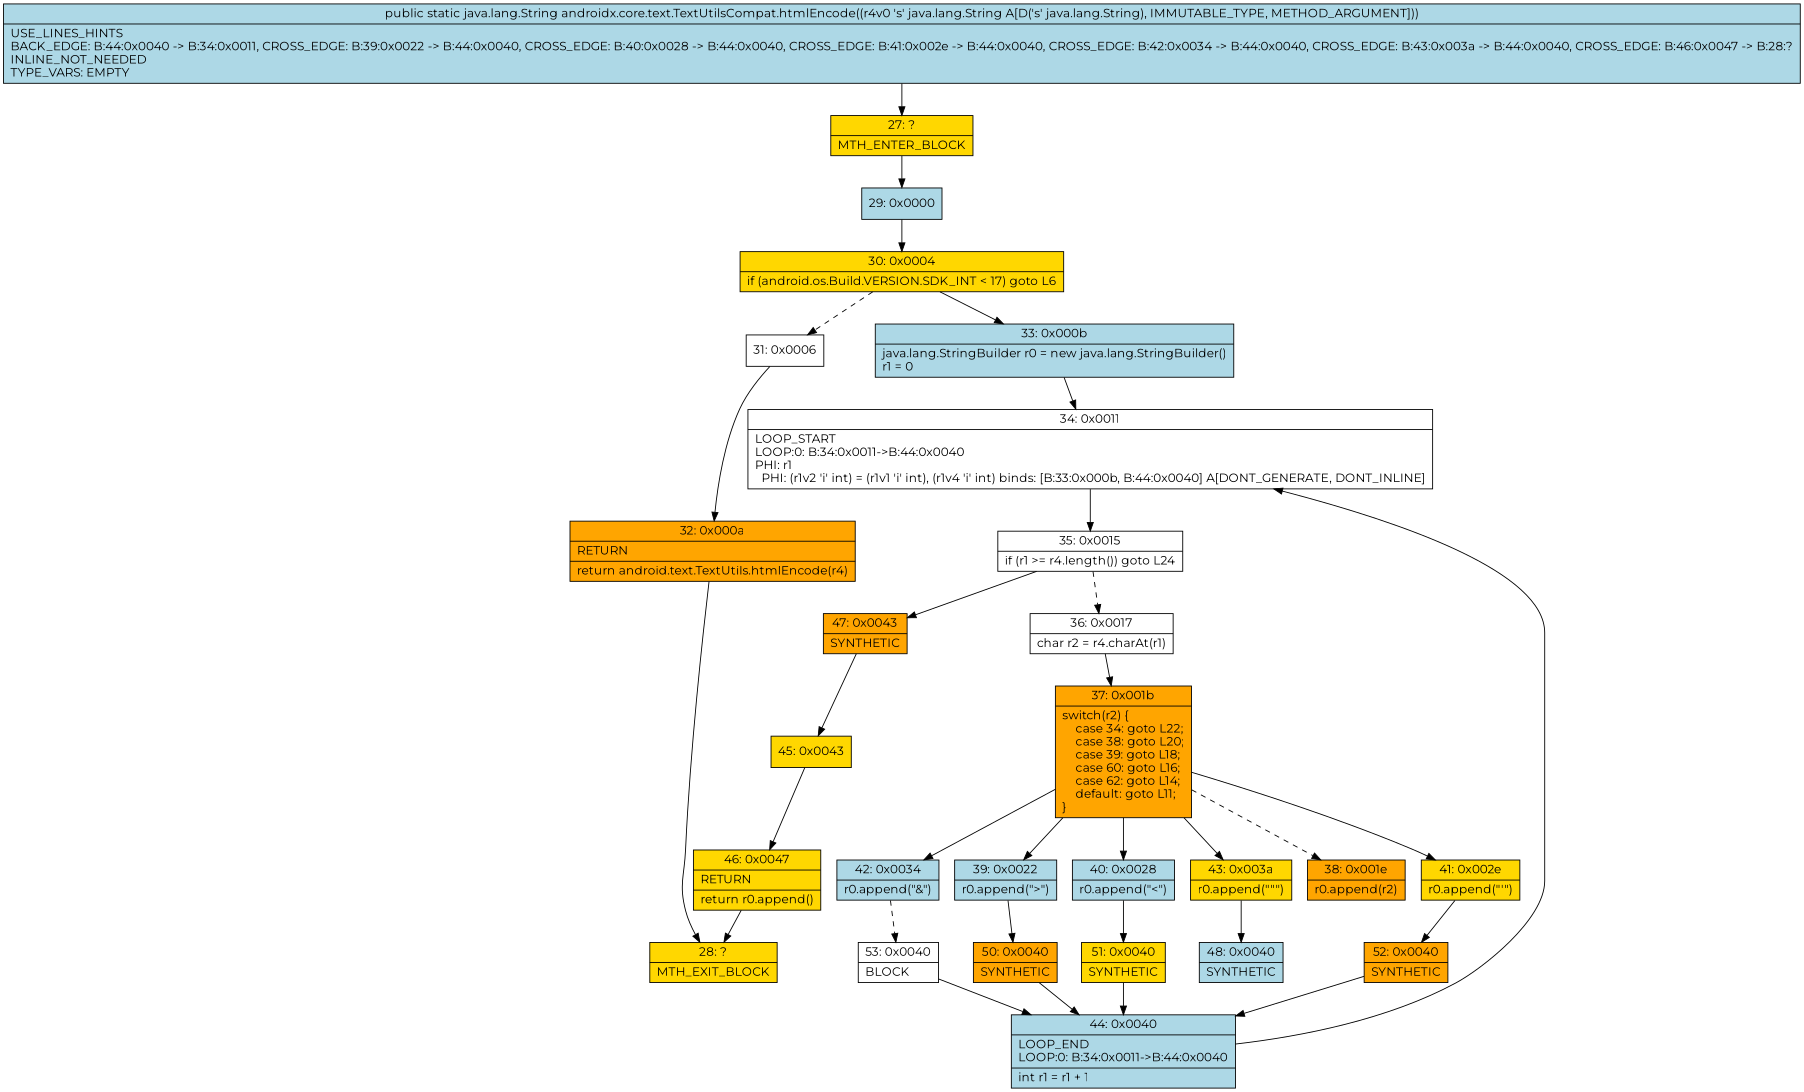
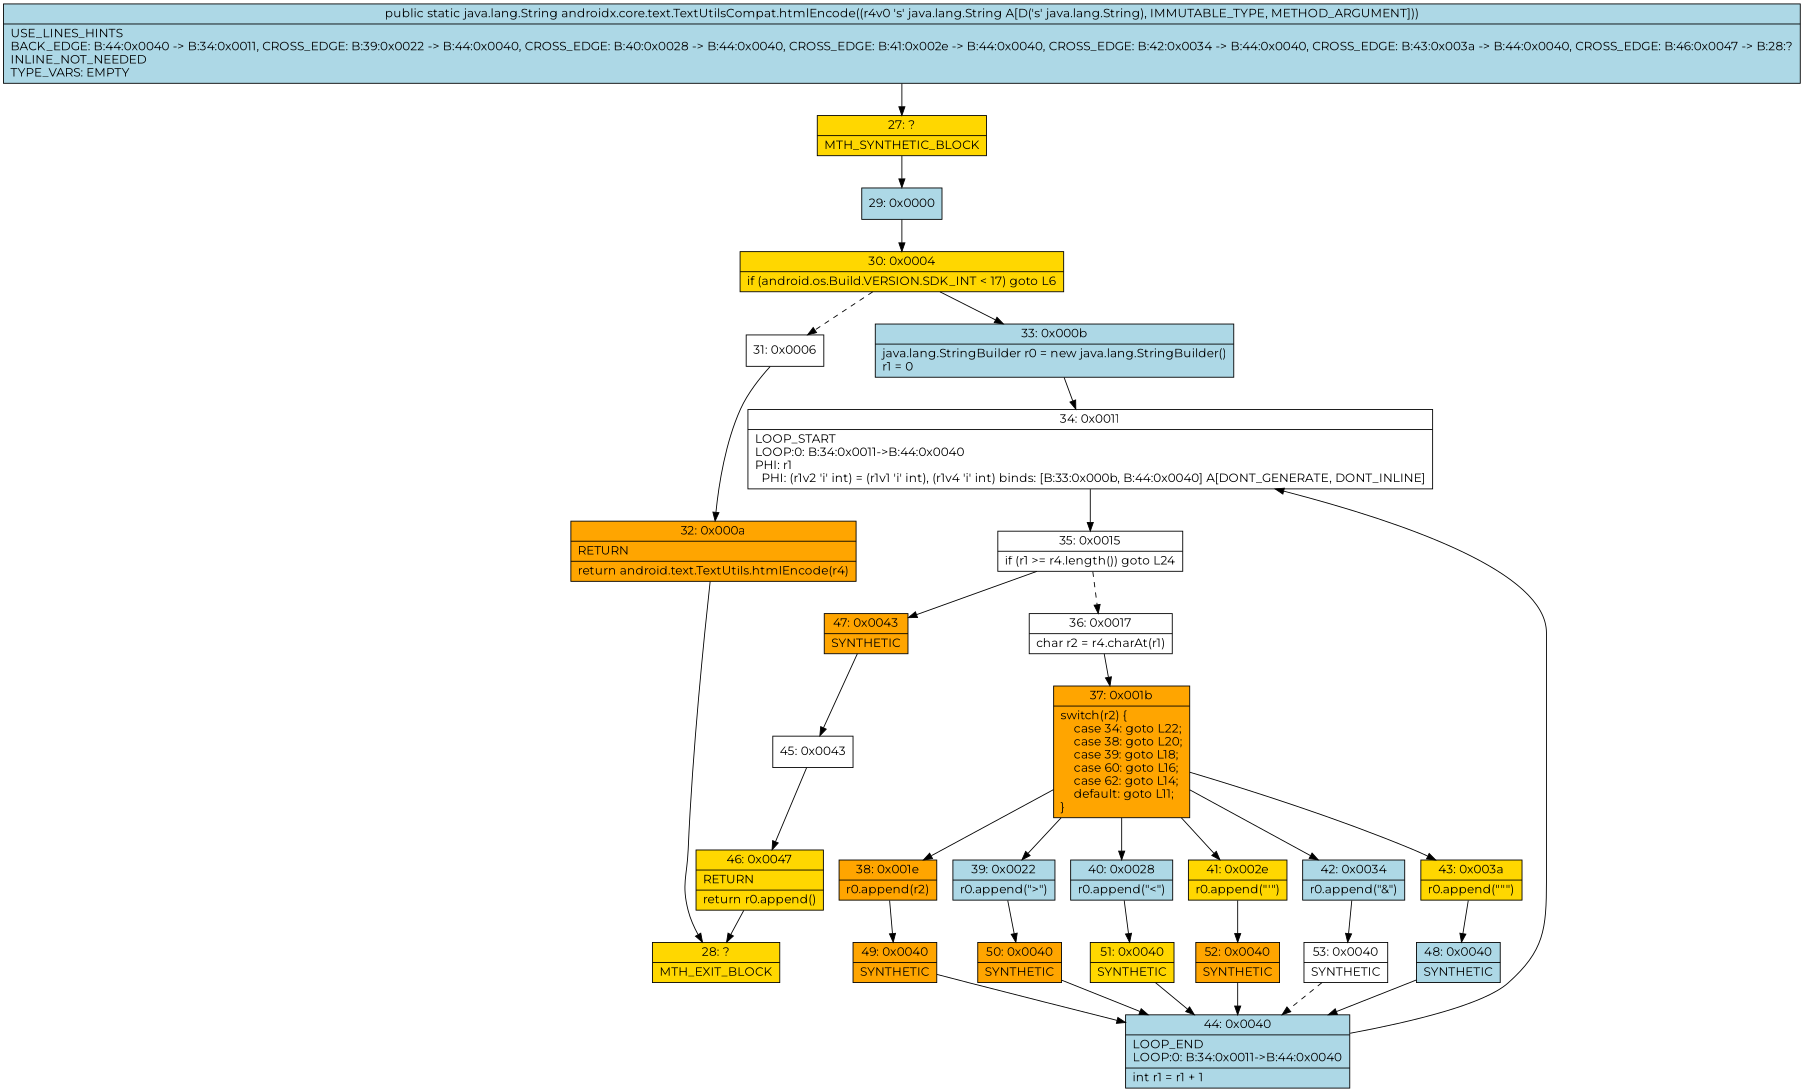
node "27: ?": text "MTH_ENTER_BLOCK" -> "MTH_SYNTHETIC_BLOCK"
node "45: 0x0043": fillcolor gold -> white
edge "37: 0x001b" -> "38: 0x001e": style dashed -> solid
edge "42: 0x0034" -> "53: 0x0040": style dashed -> solid
node "49: 0x0040": added
node "53: 0x0040": text "BLOCK" -> "SYNTHETIC"
edge "53: 0x0040" -> "44: 0x0040": style solid -> dashed
edge "48: 0x0040" -> "44: 0x0040": added
